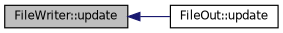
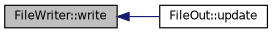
node "FileWriter::update": label "FileWriter::update" -> "FileWriter::write"
